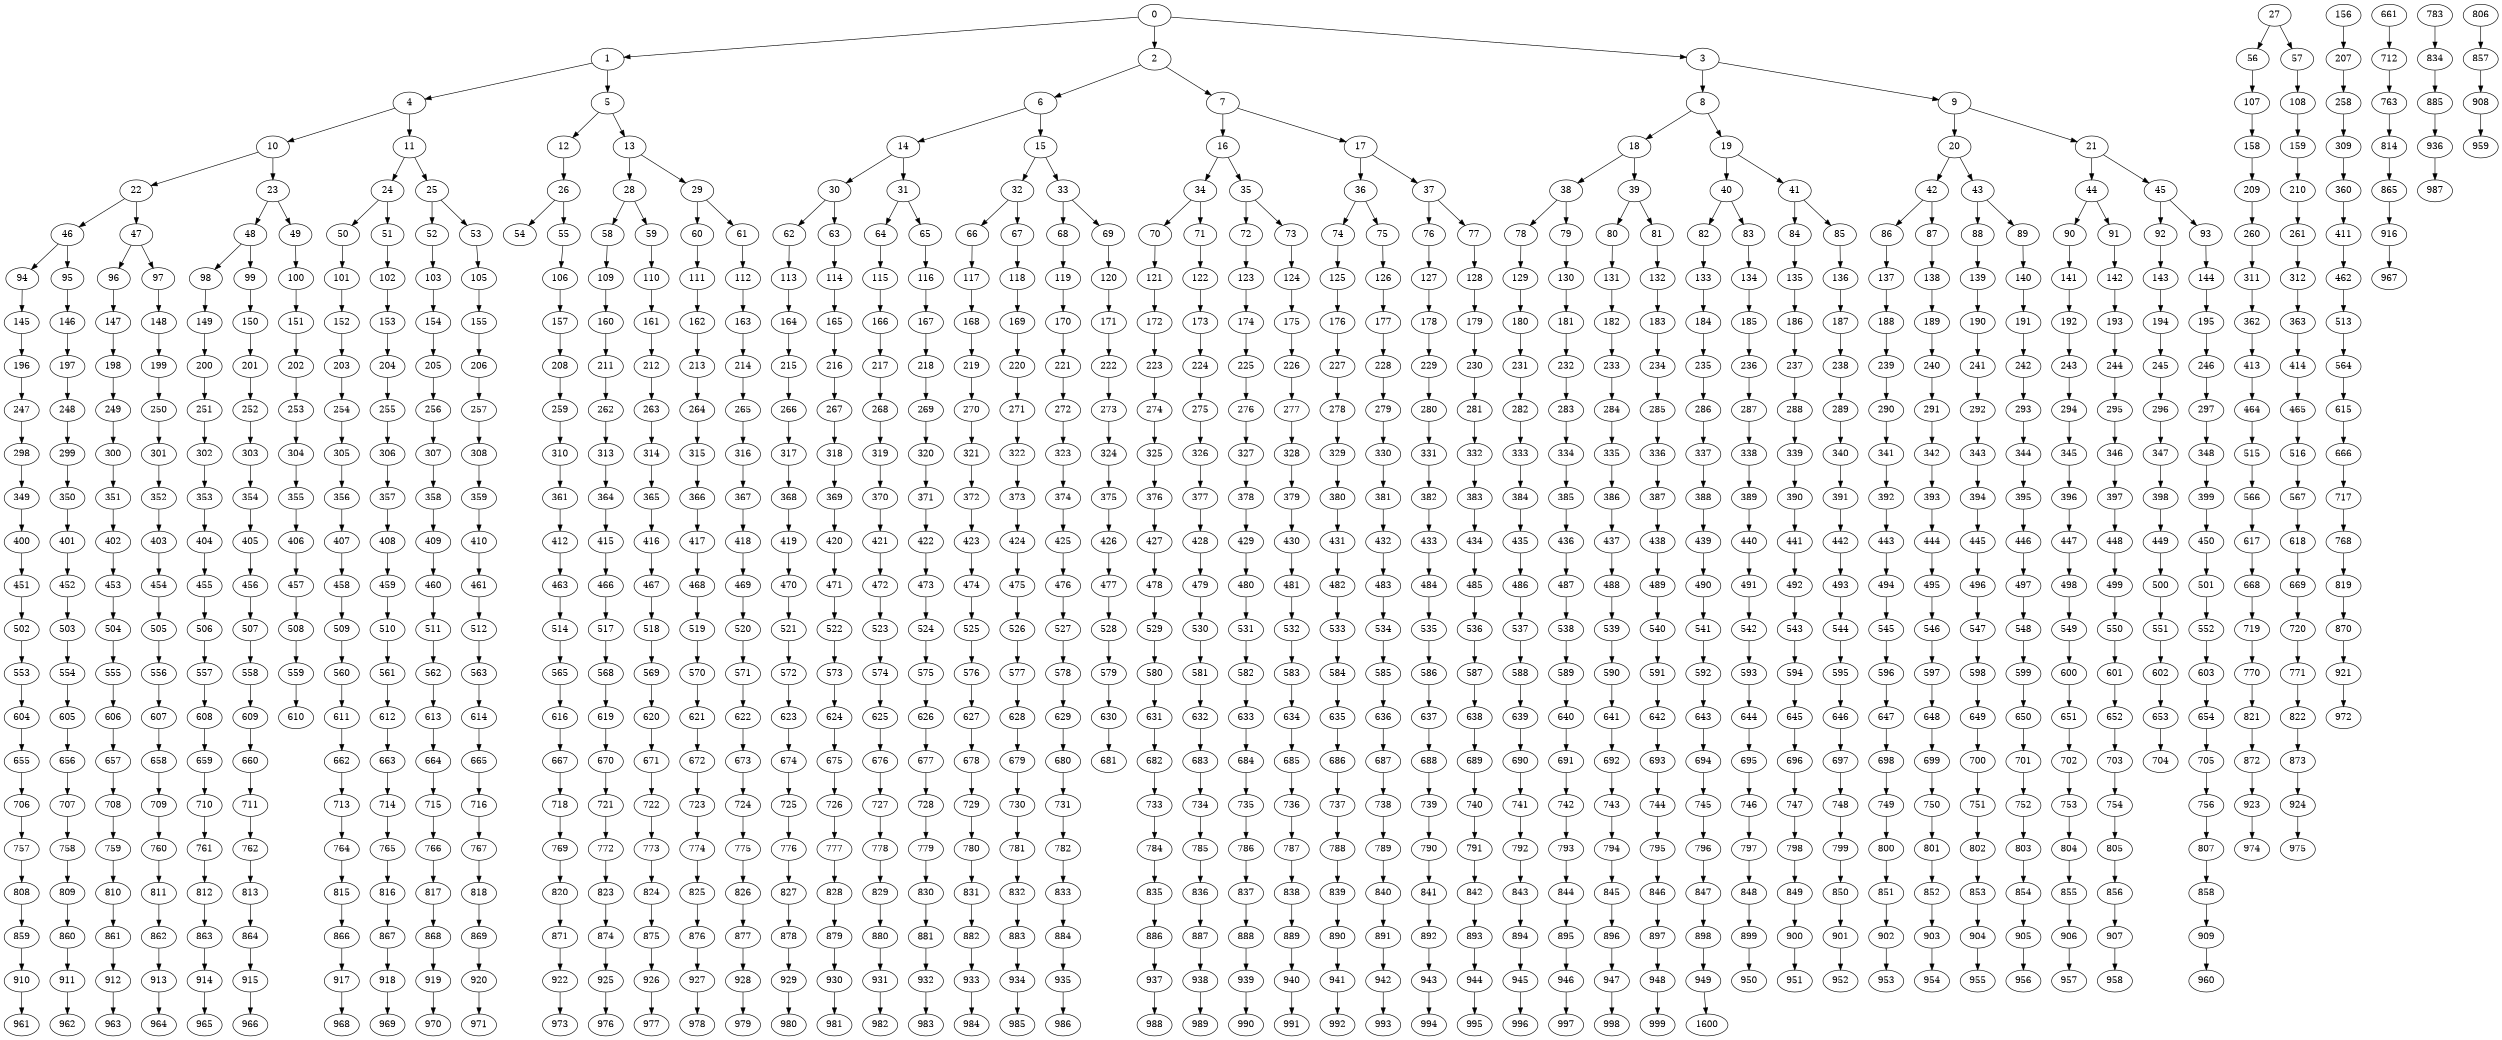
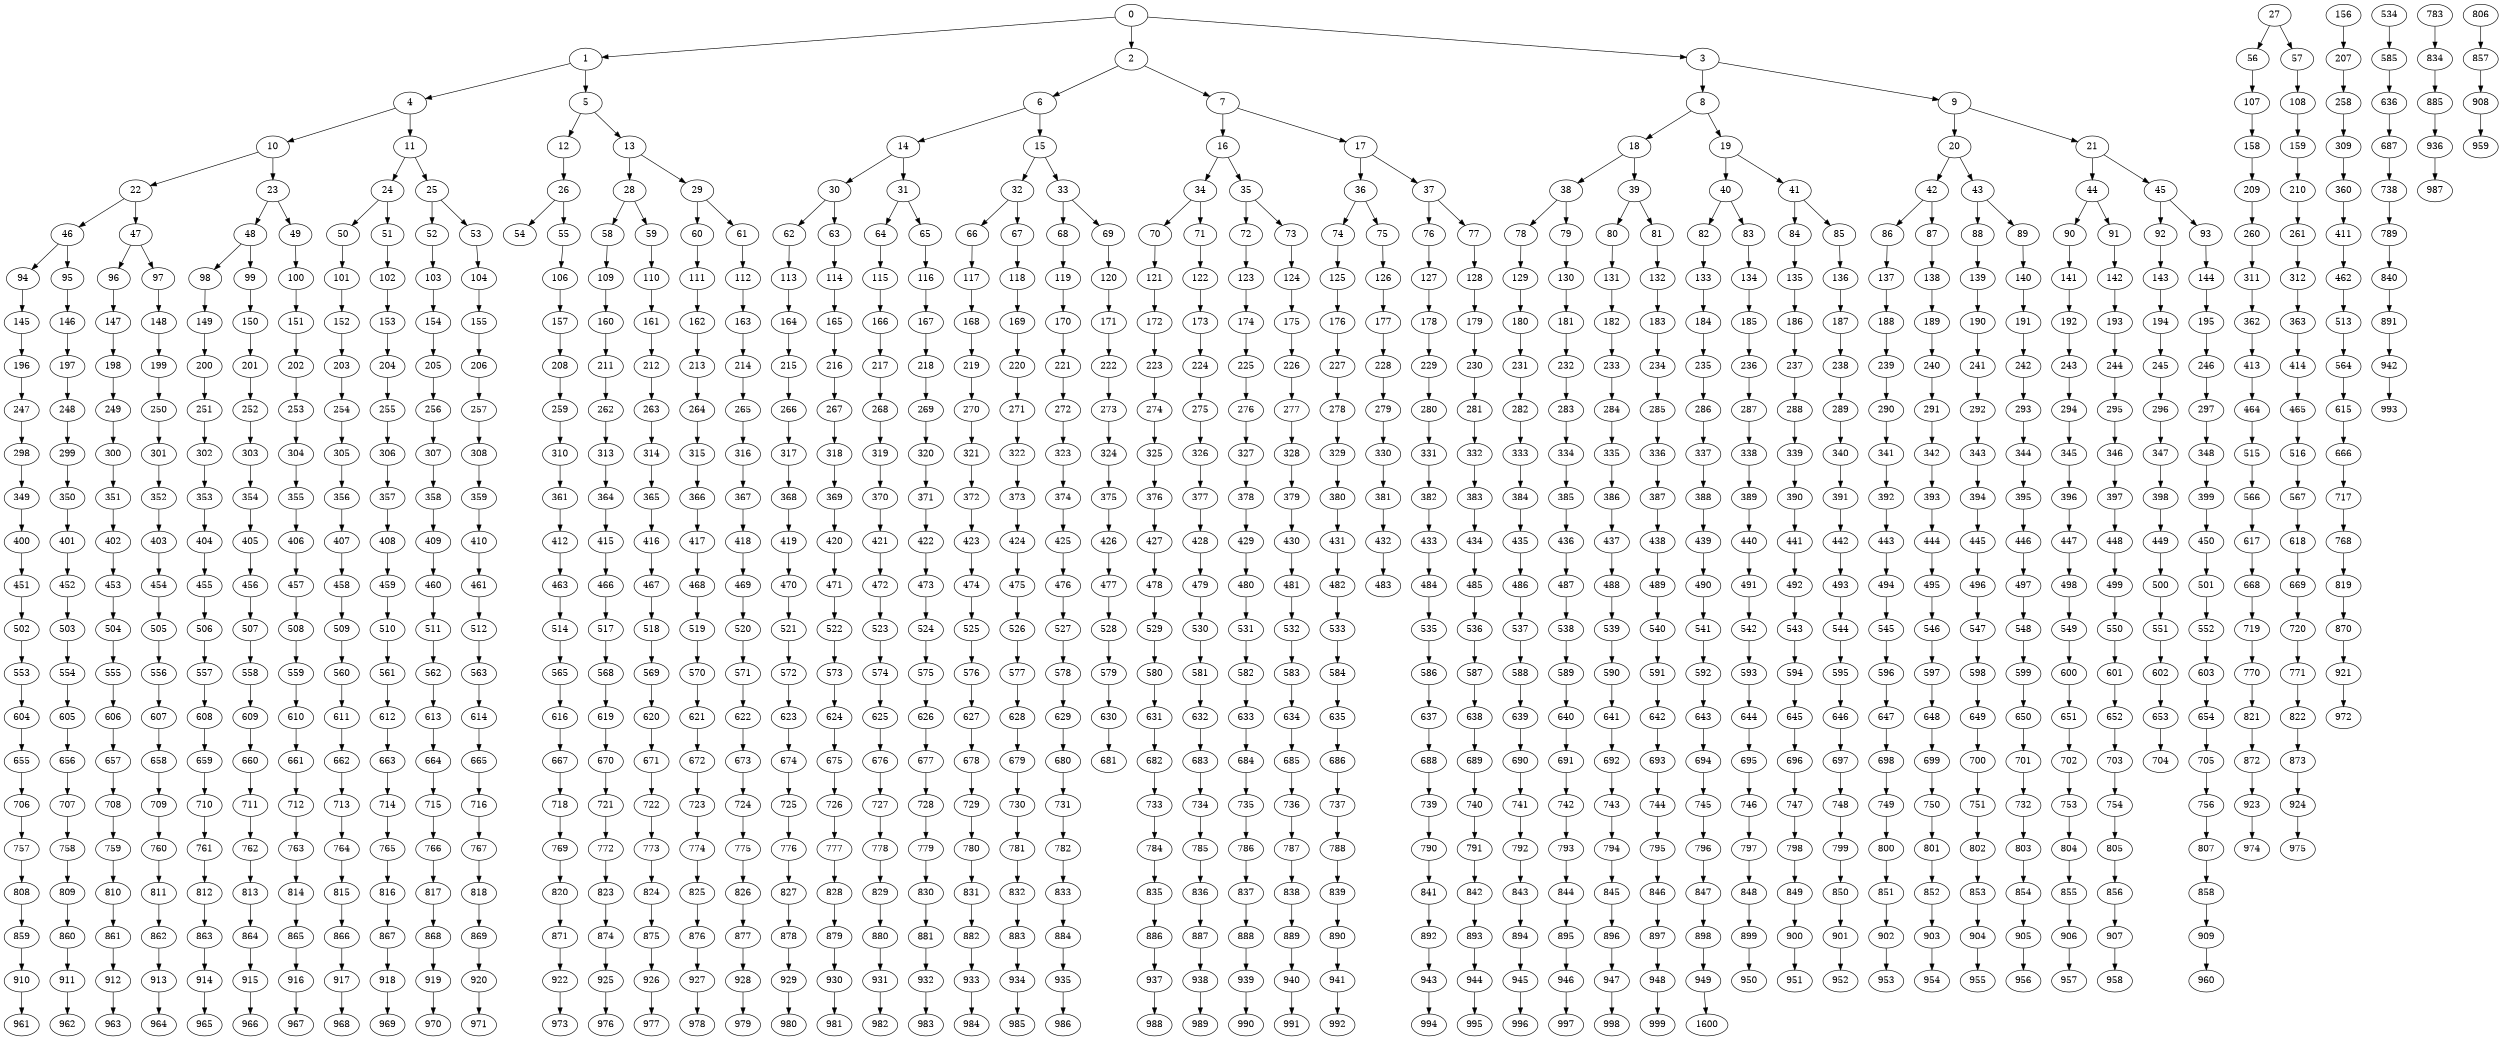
node "105": label "105" -> "104"
edge "483" -> "534": removed
edge "610" -> "661": added
node "752": label "752" -> "732"
